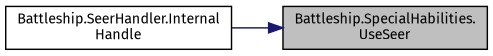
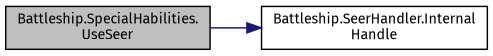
edge "Battleship.SeerHandler.Internal Handle" -> "Battleship.SpecialHabilities. UseSeer": reversed
